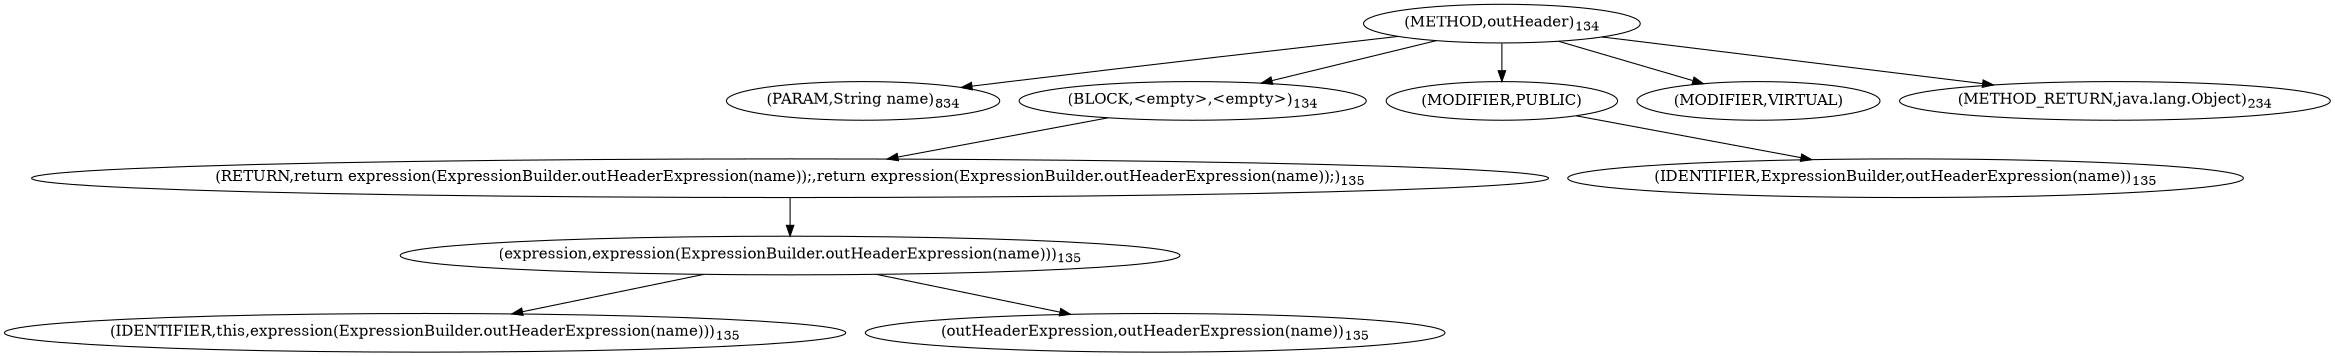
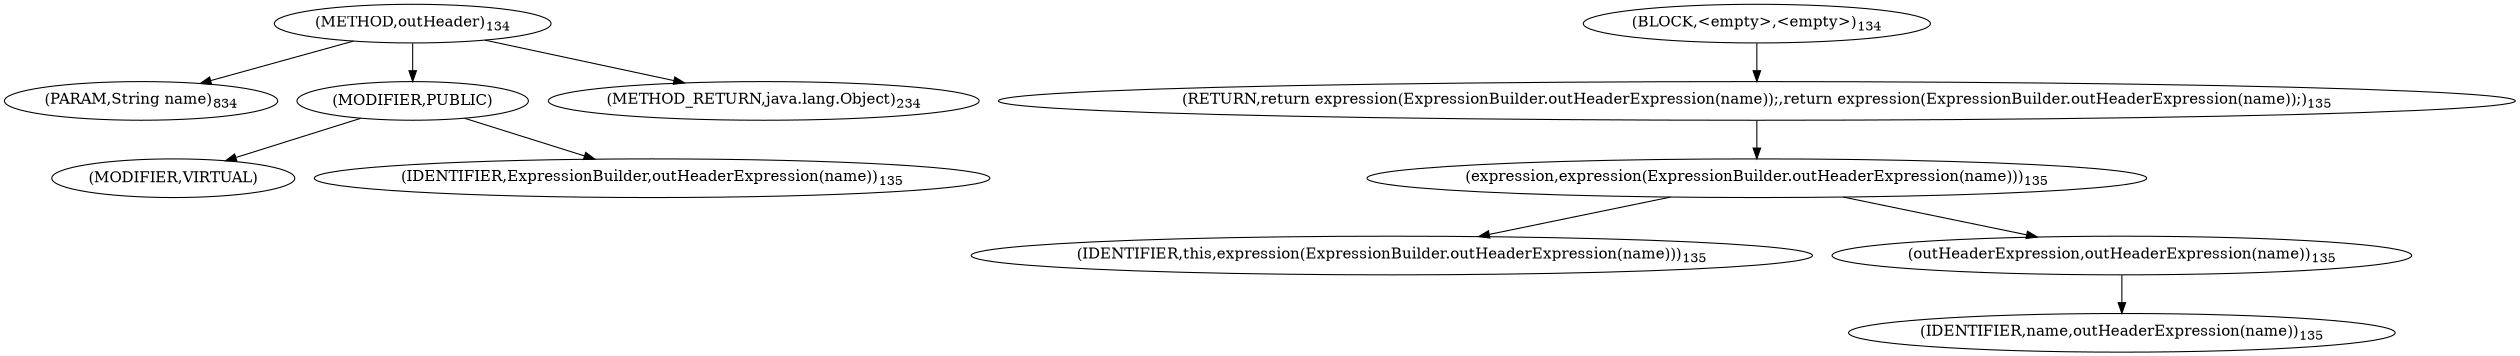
edge "(METHOD,outHeader)" -> "(BLOCK,<empty>,<empty>)": removed
edge "(METHOD,outHeader)" -> "(MODIFIER,VIRTUAL)": now "(MODIFIER,PUBLIC)" -> "(MODIFIER,VIRTUAL)"
node "(IDENTIFIER,name,outHeaderExpression(name))": added
